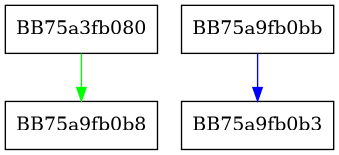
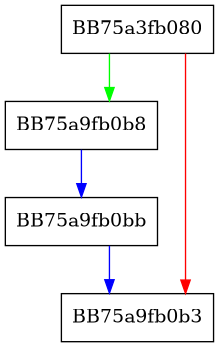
edge "BB75a9fb0b8" -> "BB75a9fb0bb": added
edge "BB75a3fb080" -> "BB75a9fb0b3": added
